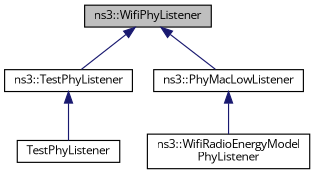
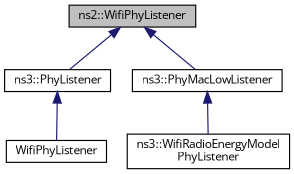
node "ns3::WifiPhyListener": label "ns3::WifiPhyListener" -> "ns2::WifiPhyListener"
node "ns3::TestPhyListener": label "ns3::TestPhyListener" -> "ns3::PhyListener"
node "TestPhyListener": label "TestPhyListener" -> "WifiPhyListener"
